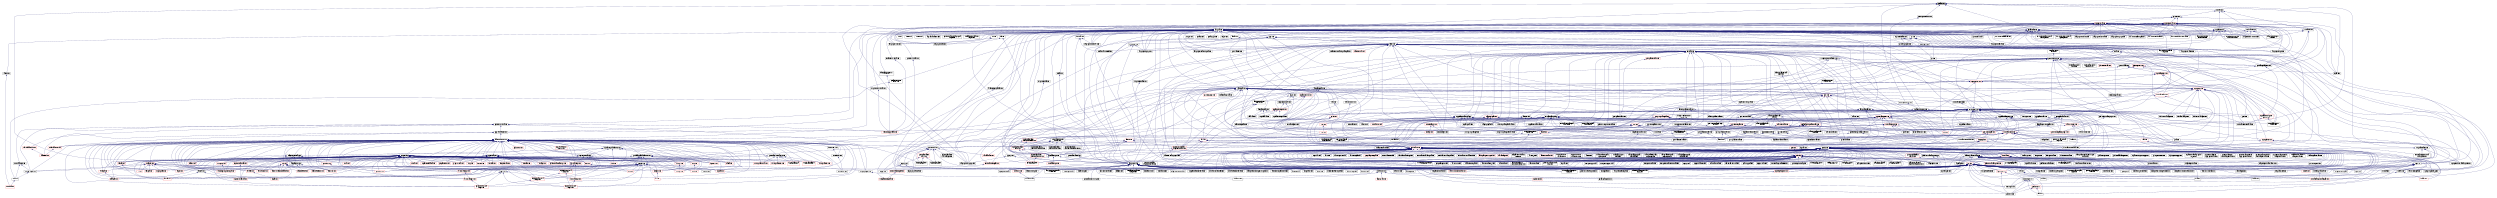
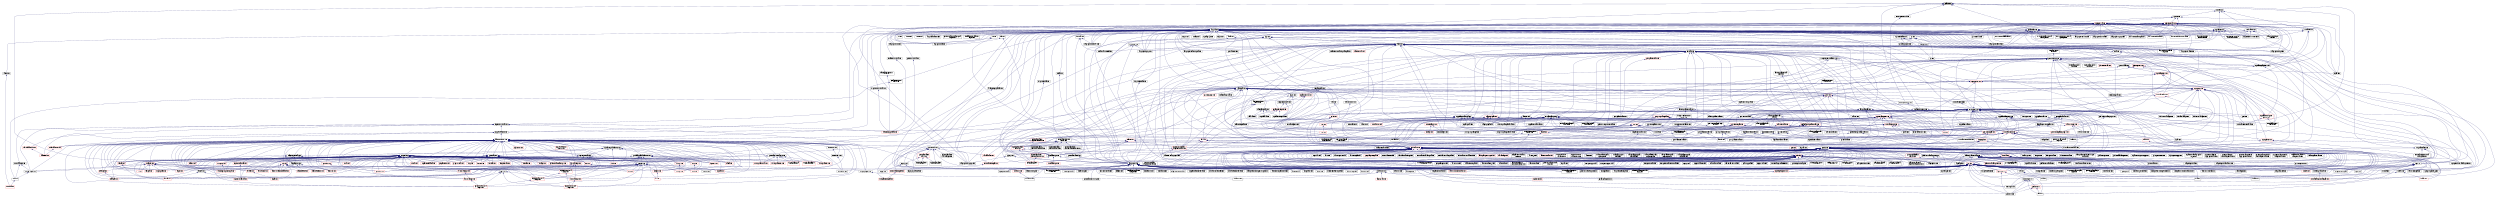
node "custom_any.cpp": label "custom_any.cpp" -> "boost_any.cpp"
node "snappy_serialization _filter.overrun": label "snappy_serialization _filter.overrun" -> "snappy_serialization _filter.cpp"
